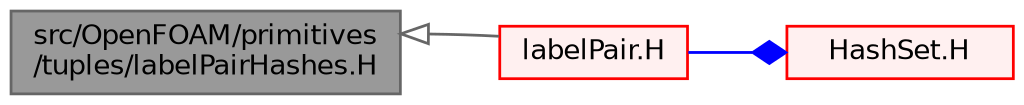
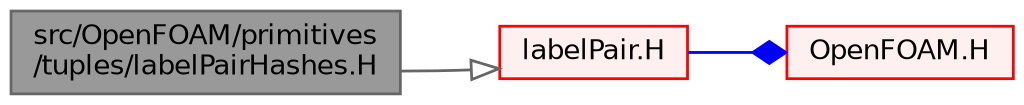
edge "labelPair.H" -> "src/OpenFOAM/primitives /tuples/labelPairHashes.H": reversed
node "HashSet.H": label "HashSet.H" -> "OpenFOAM.H"
